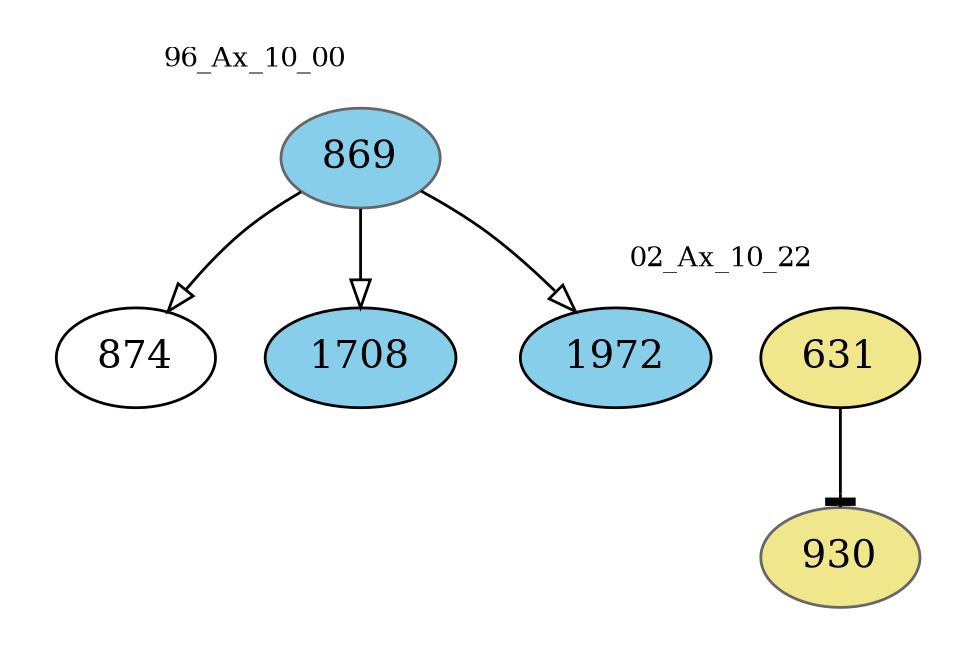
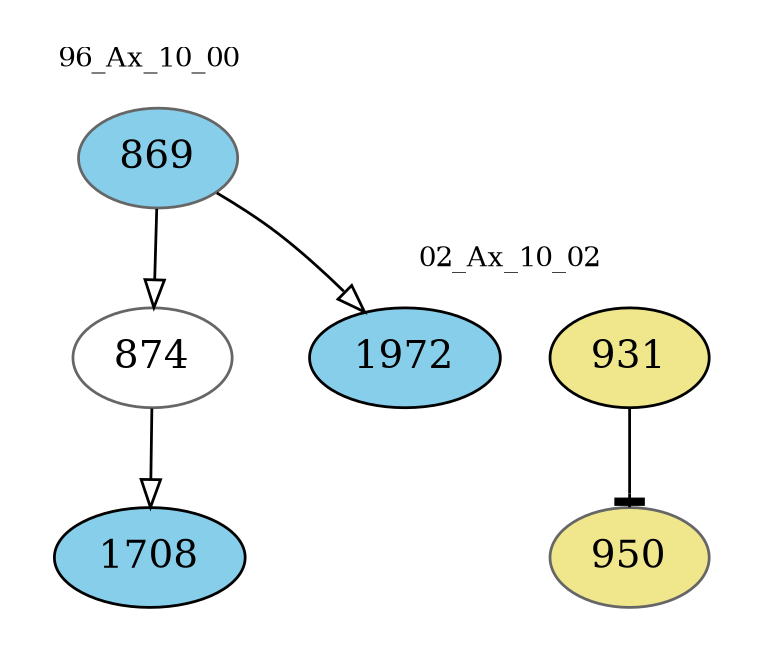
edge "869" -> "1708": now "874" -> "1708"
cluster "02_Ax_10_22": label "02_Ax_10_22" -> "02_Ax_10_02"
node "874": color black -> gray40
node "631": label "631" -> "931"
node "930": label "930" -> "950"
